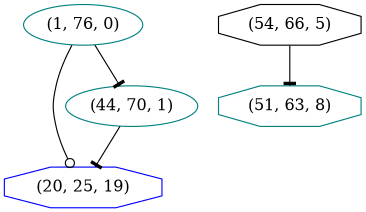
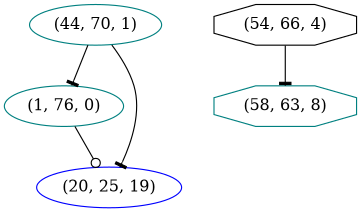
node "(54, 66, 5)": label "(54, 66, 5)" -> "(54, 66, 4)"
edge "(1, 76, 0)" -> "(44, 70, 1)": reversed
node "(51, 63, 8)": label "(51, 63, 8)" -> "(58, 63, 8)"
node "(20, 25, 19)": shape octagon -> ellipse
